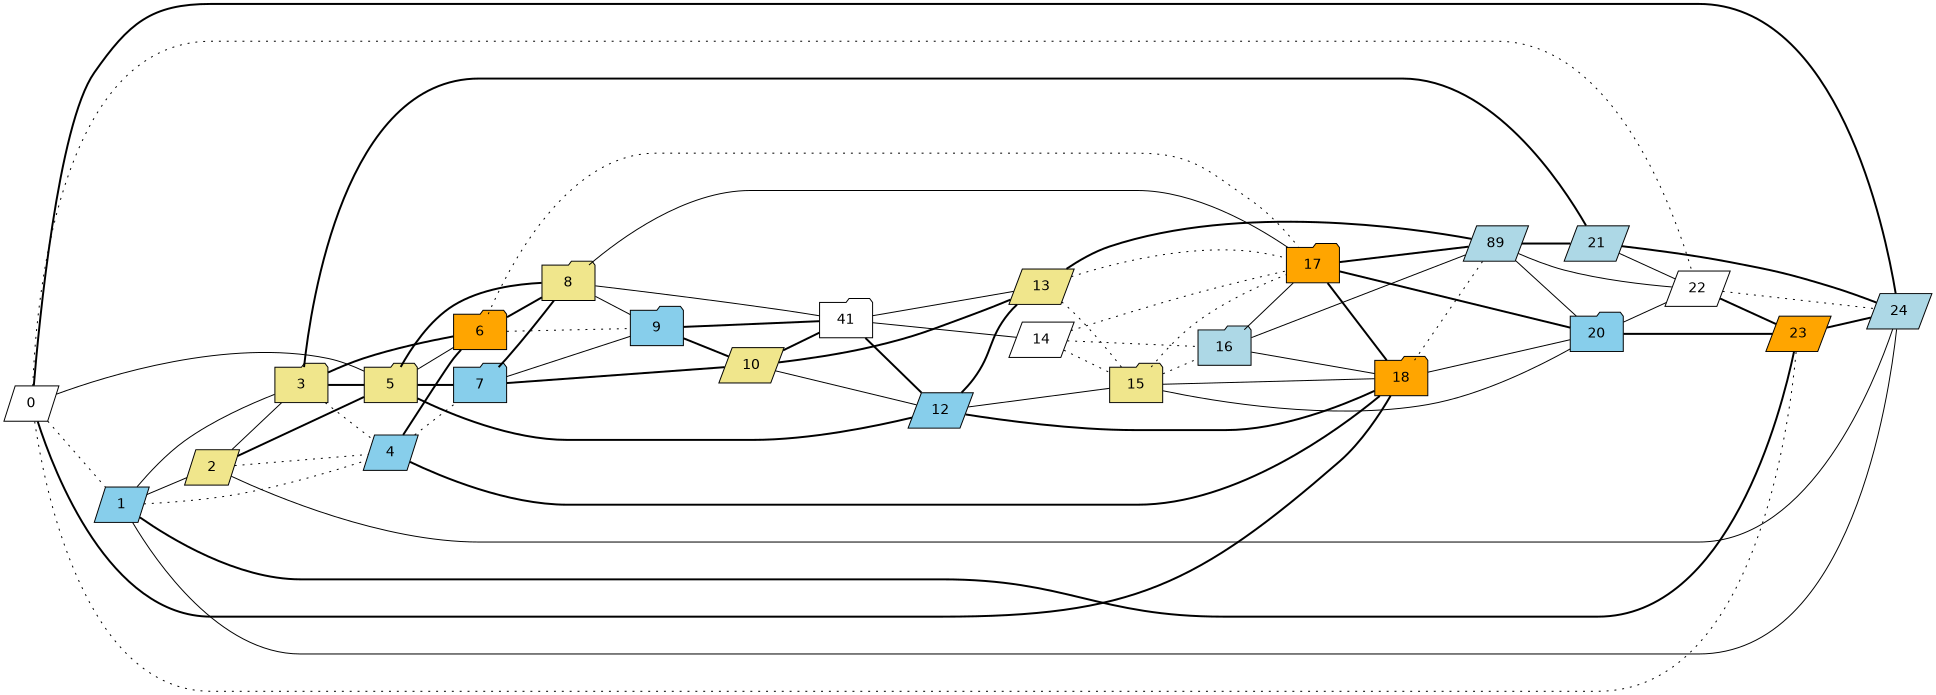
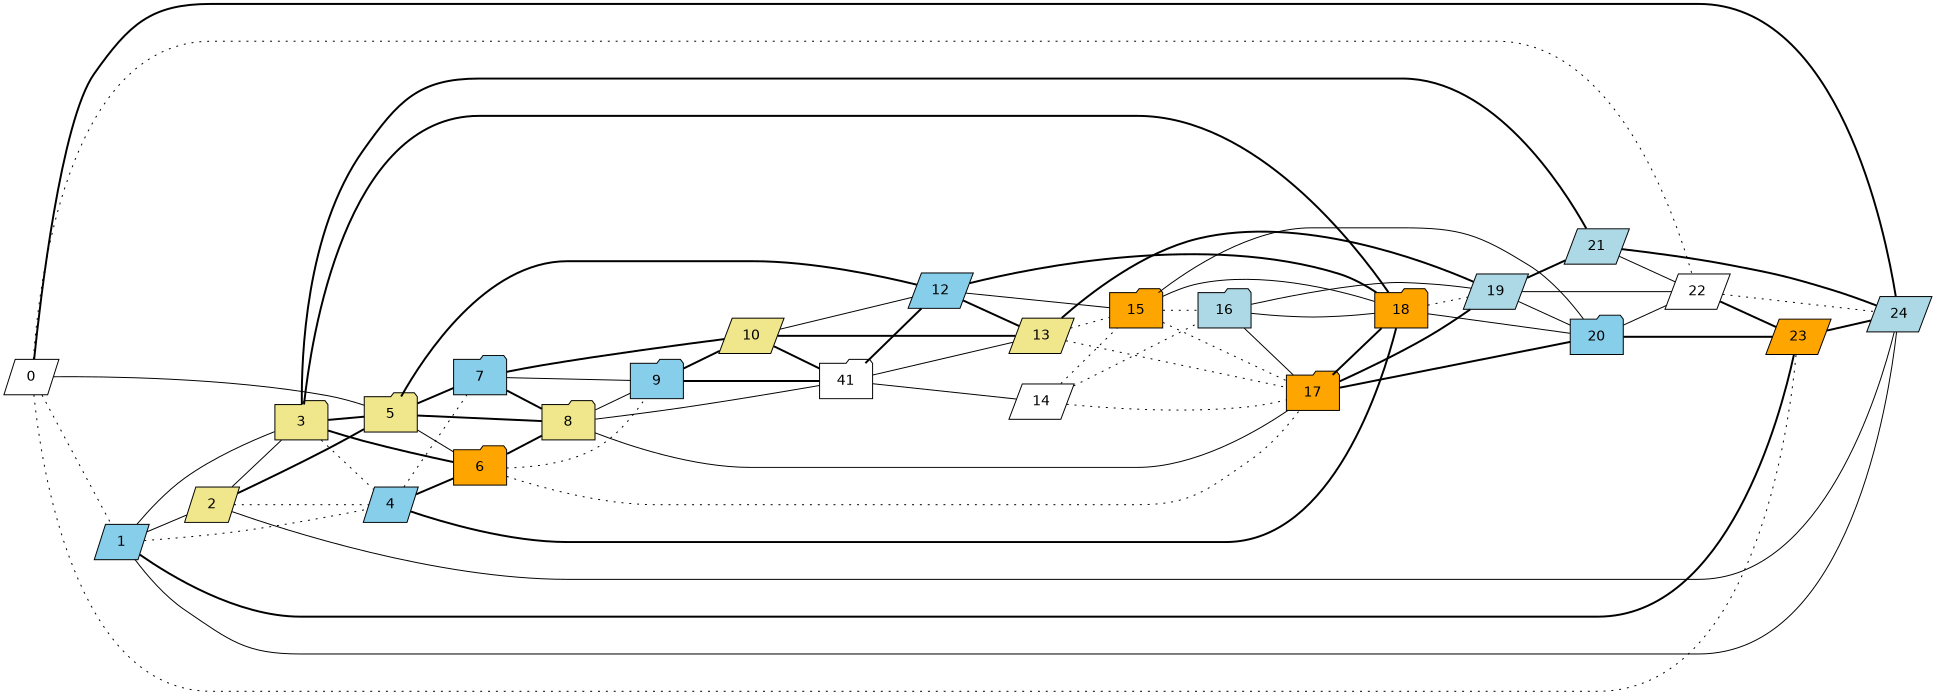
node "89": label "89" -> "19"
node "15": fillcolor khaki -> orange
edge "18" -- "0": now "18" -- "3"
